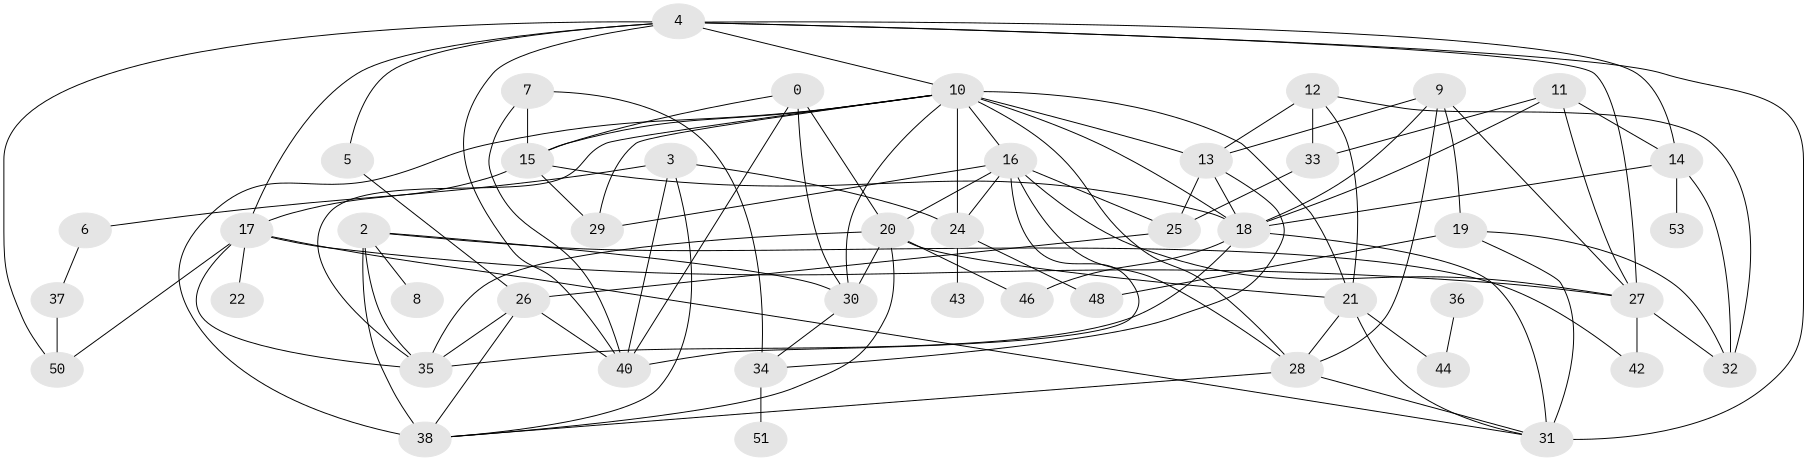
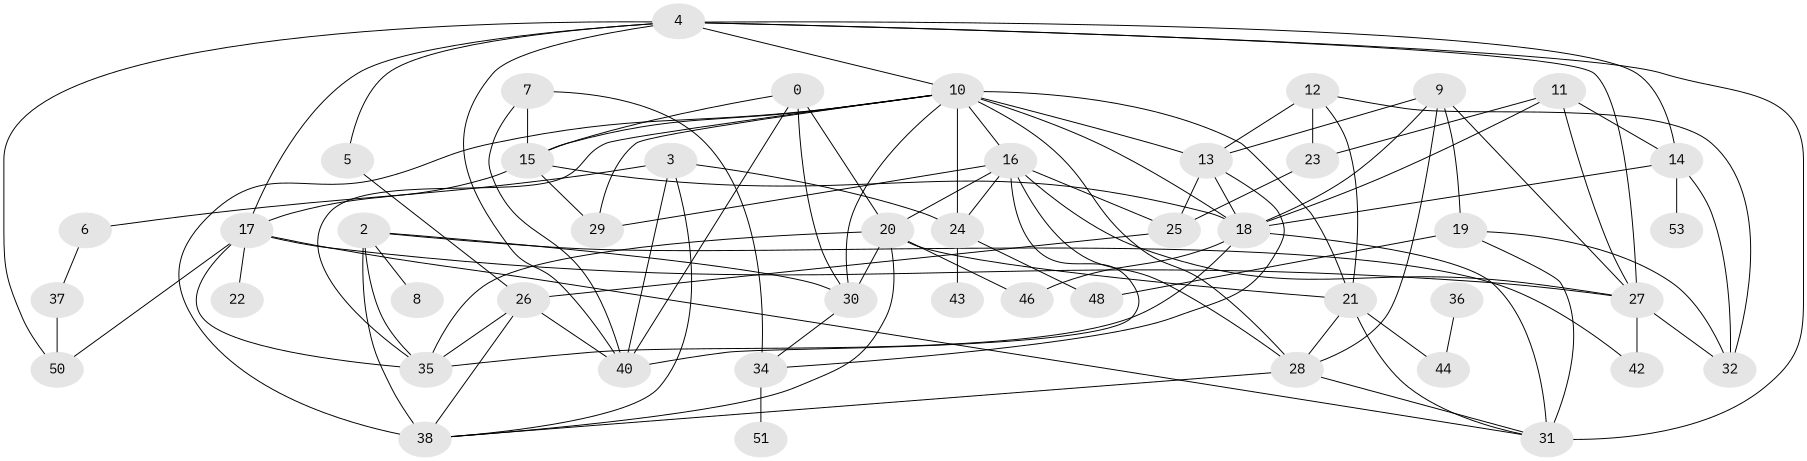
node "33": label "33" -> "23"
